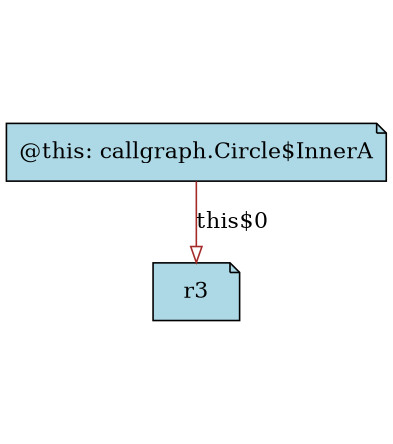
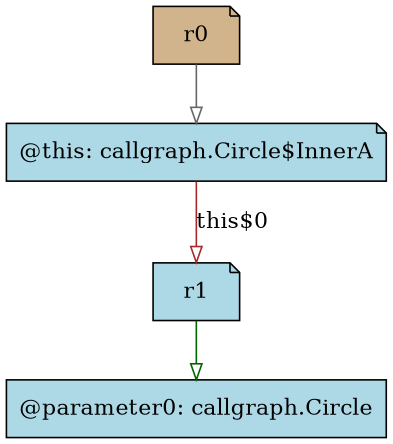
node "r0": added
node "r3": label "r3" -> "r1"
node "@parameter0: callgraph.Circle": added
